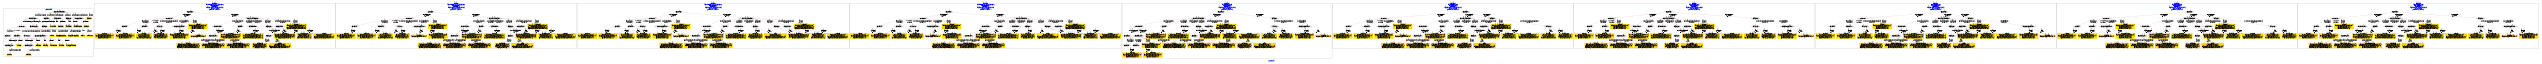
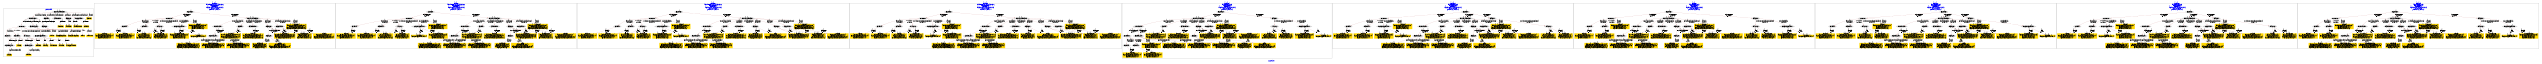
node "artworkTitle": removed
node "birthDate": label "birthDate" -> "classLink"
